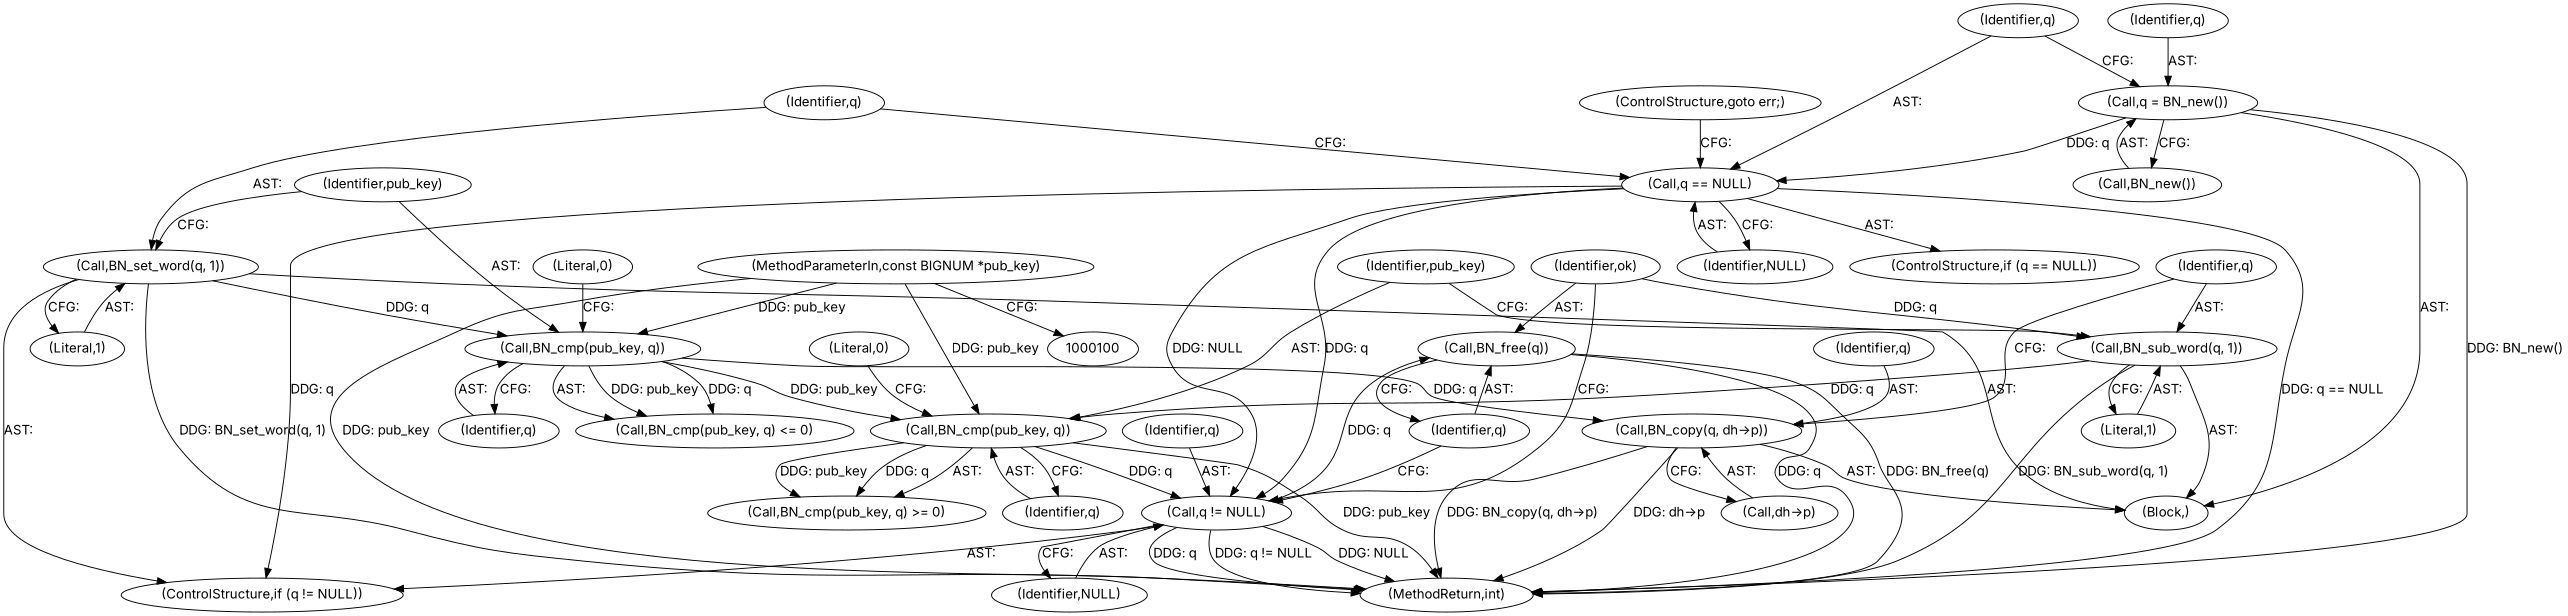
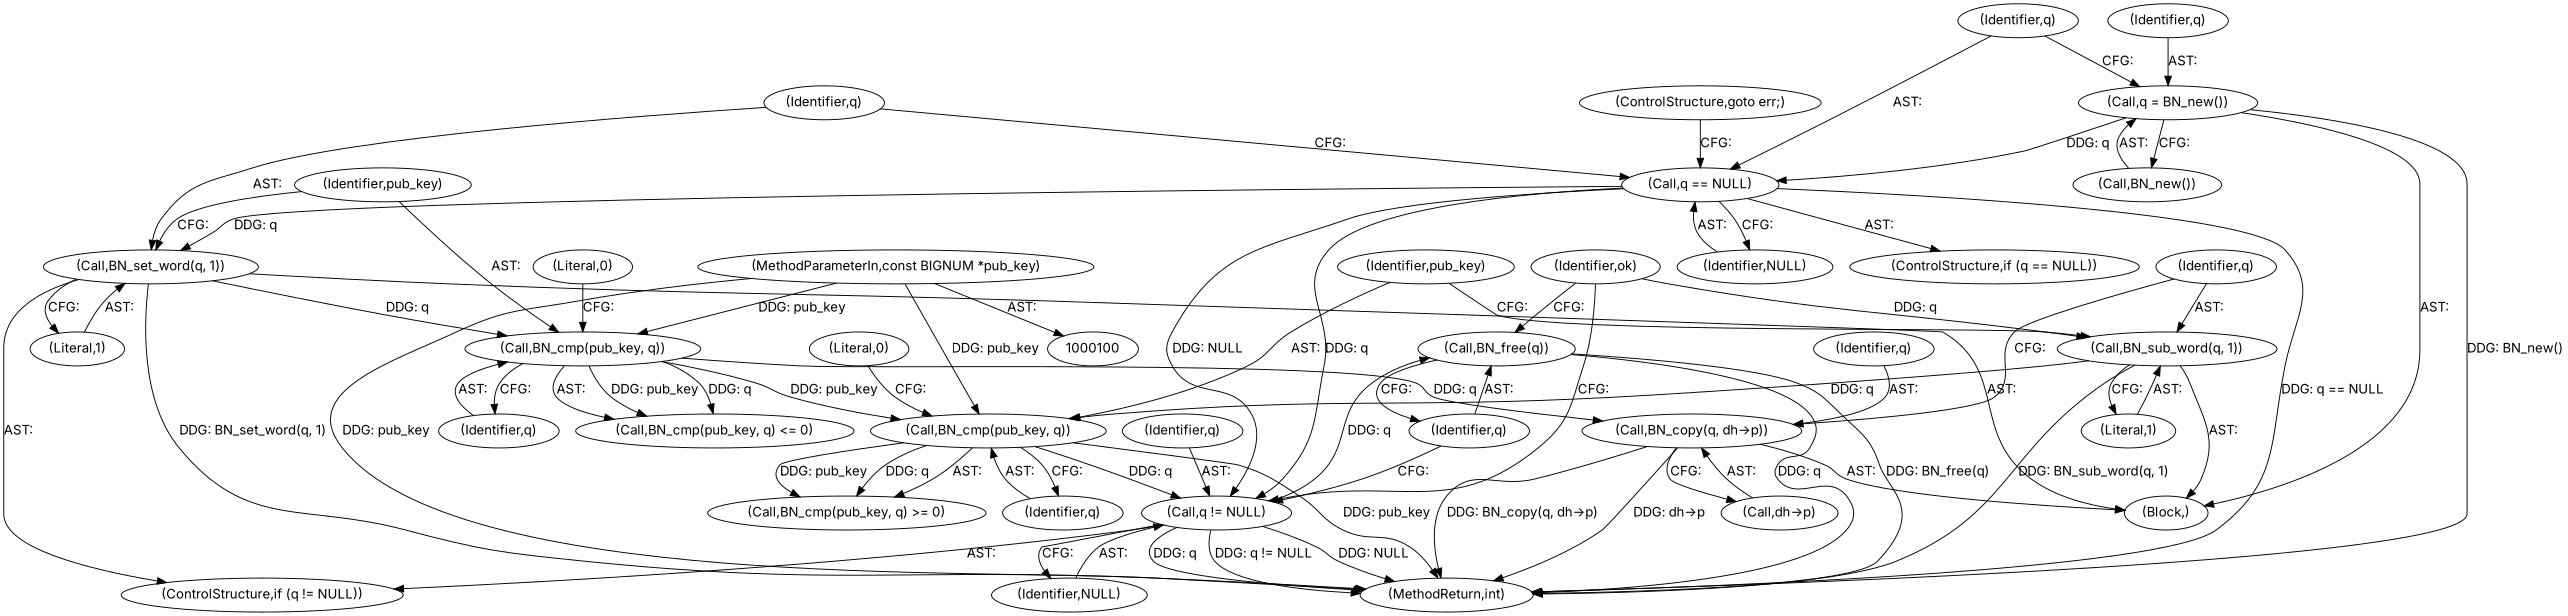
edge "(Call,q == NULL)" -> "(ControlStructure,if (q != NULL))": now "(Call,q == NULL)" -> "(Call,BN_set_word(q, 1))"
edge "(MethodParameterIn,const BIGNUM *pub_key)" -> "1000100": label "CFG: " -> "AST: "
edge "(Identifier,ok)" -> "(Call,BN_free(q))": label "AST: " -> "CFG: "
